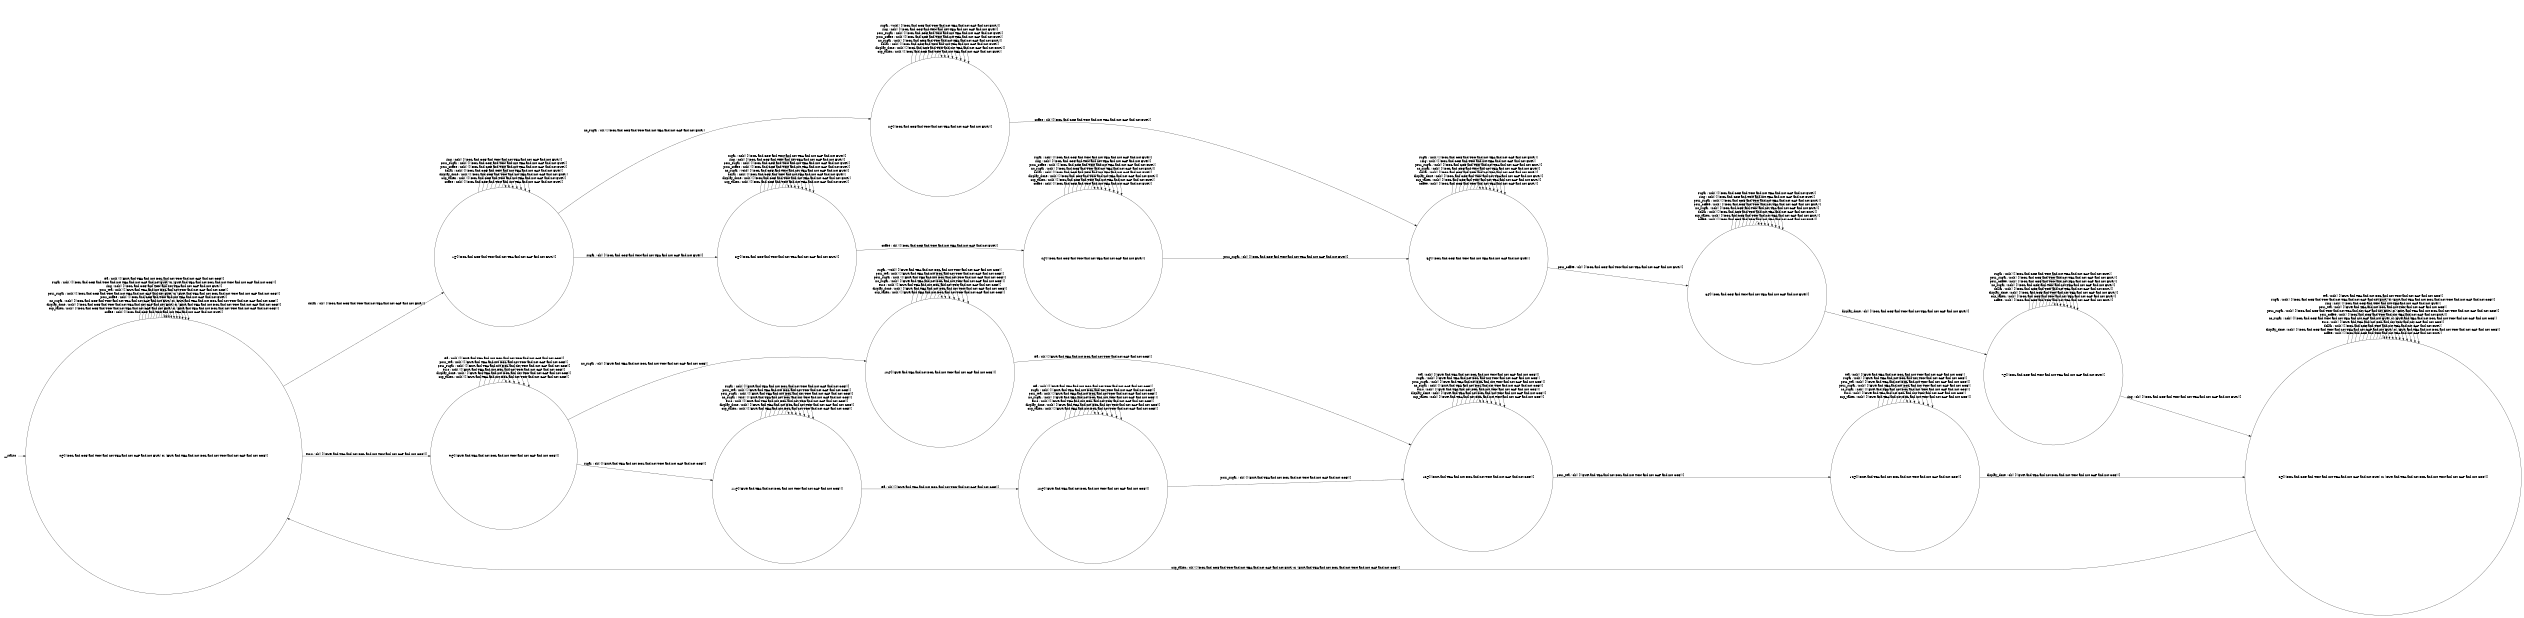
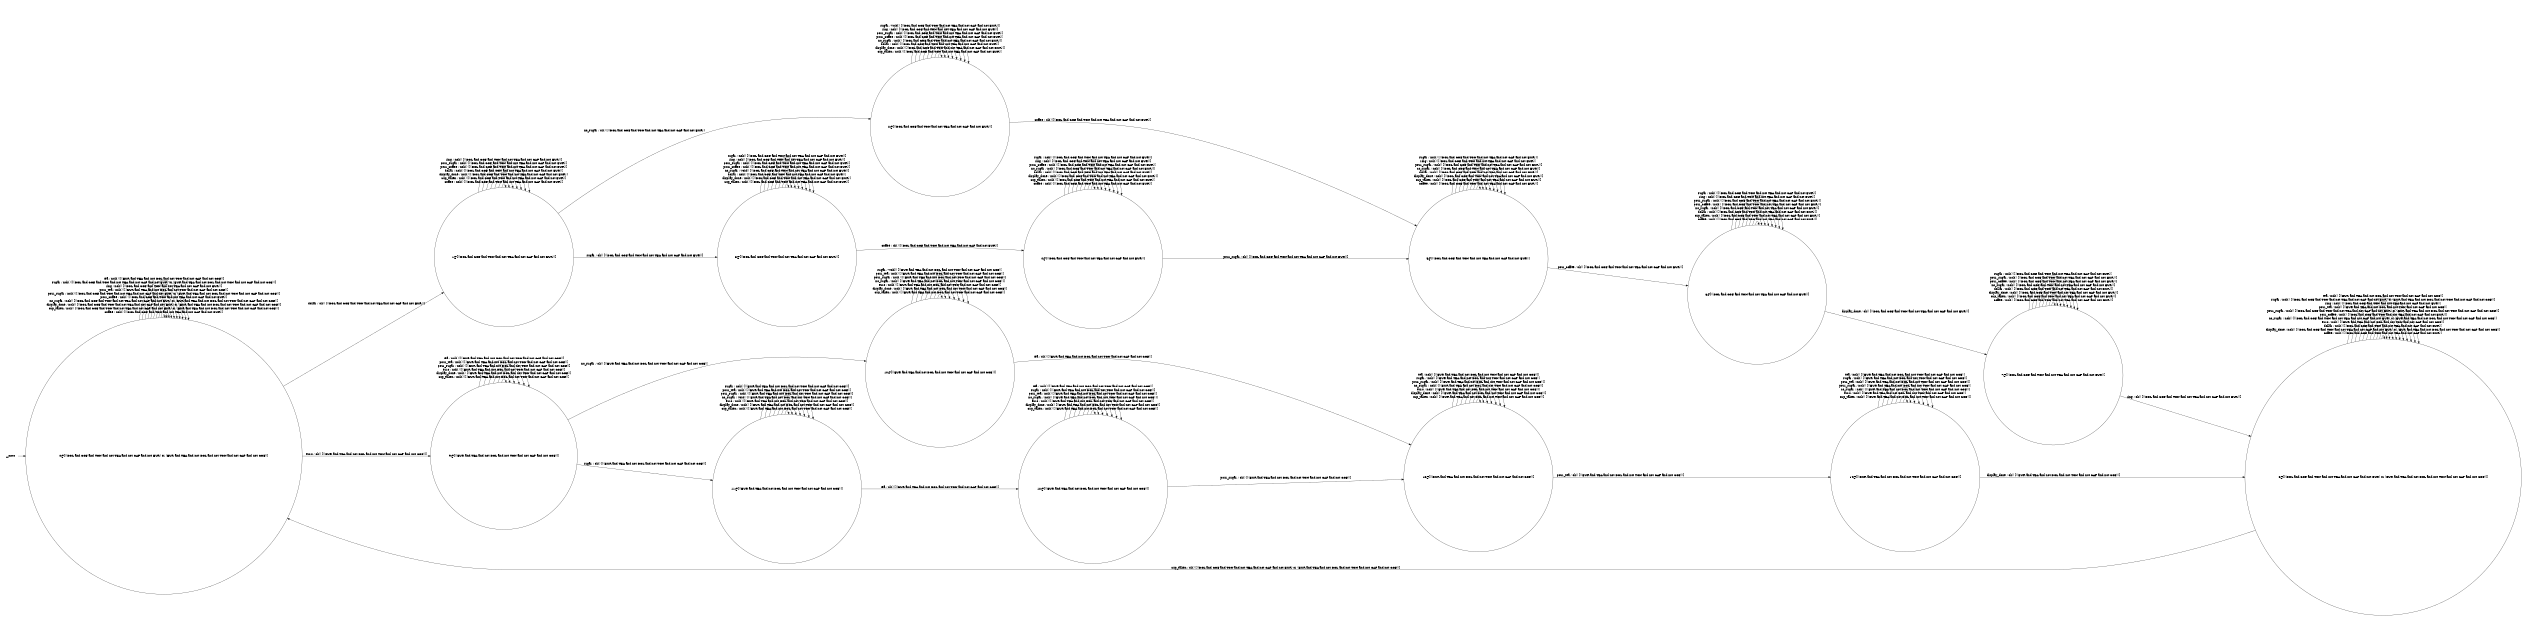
node "__start0": label "__start0" -> "__not0"
